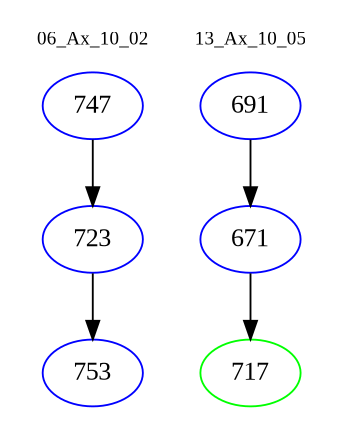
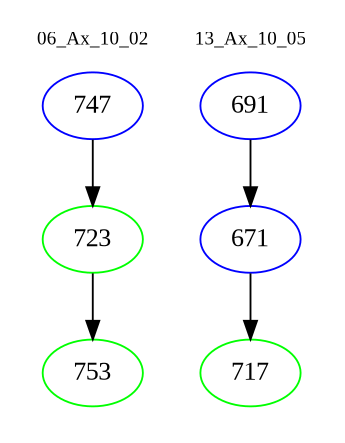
node "723": color blue -> green
node "753": color blue -> green
